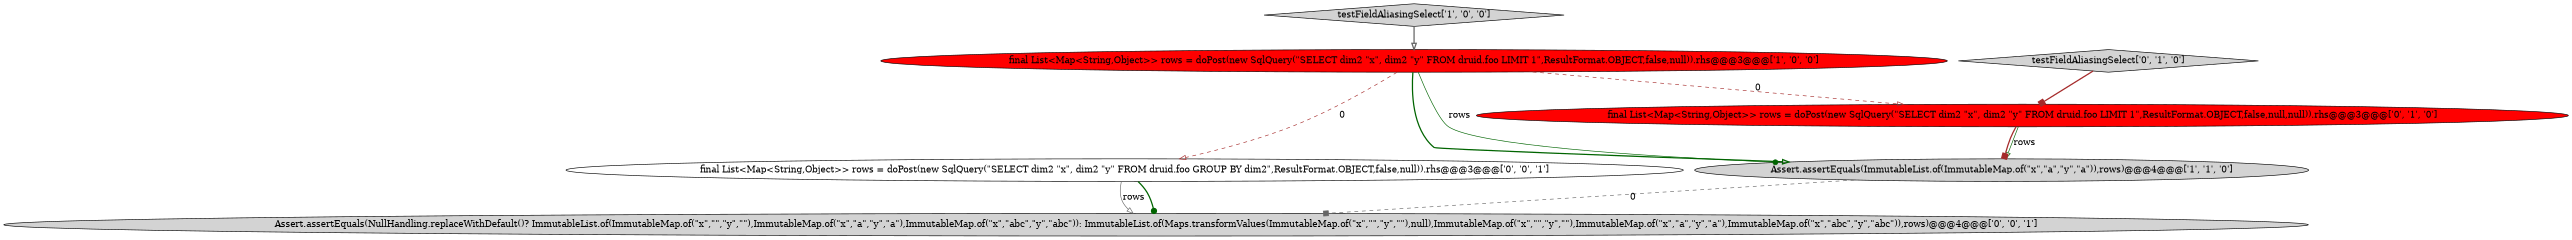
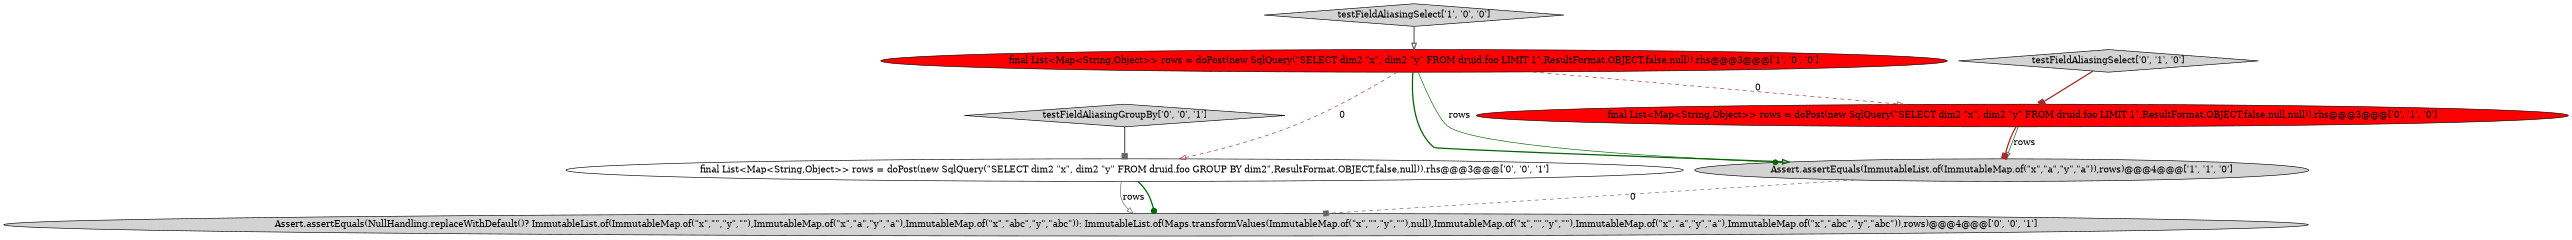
node "testFieldAliasingGroupBy['0', '0', '1']": added
